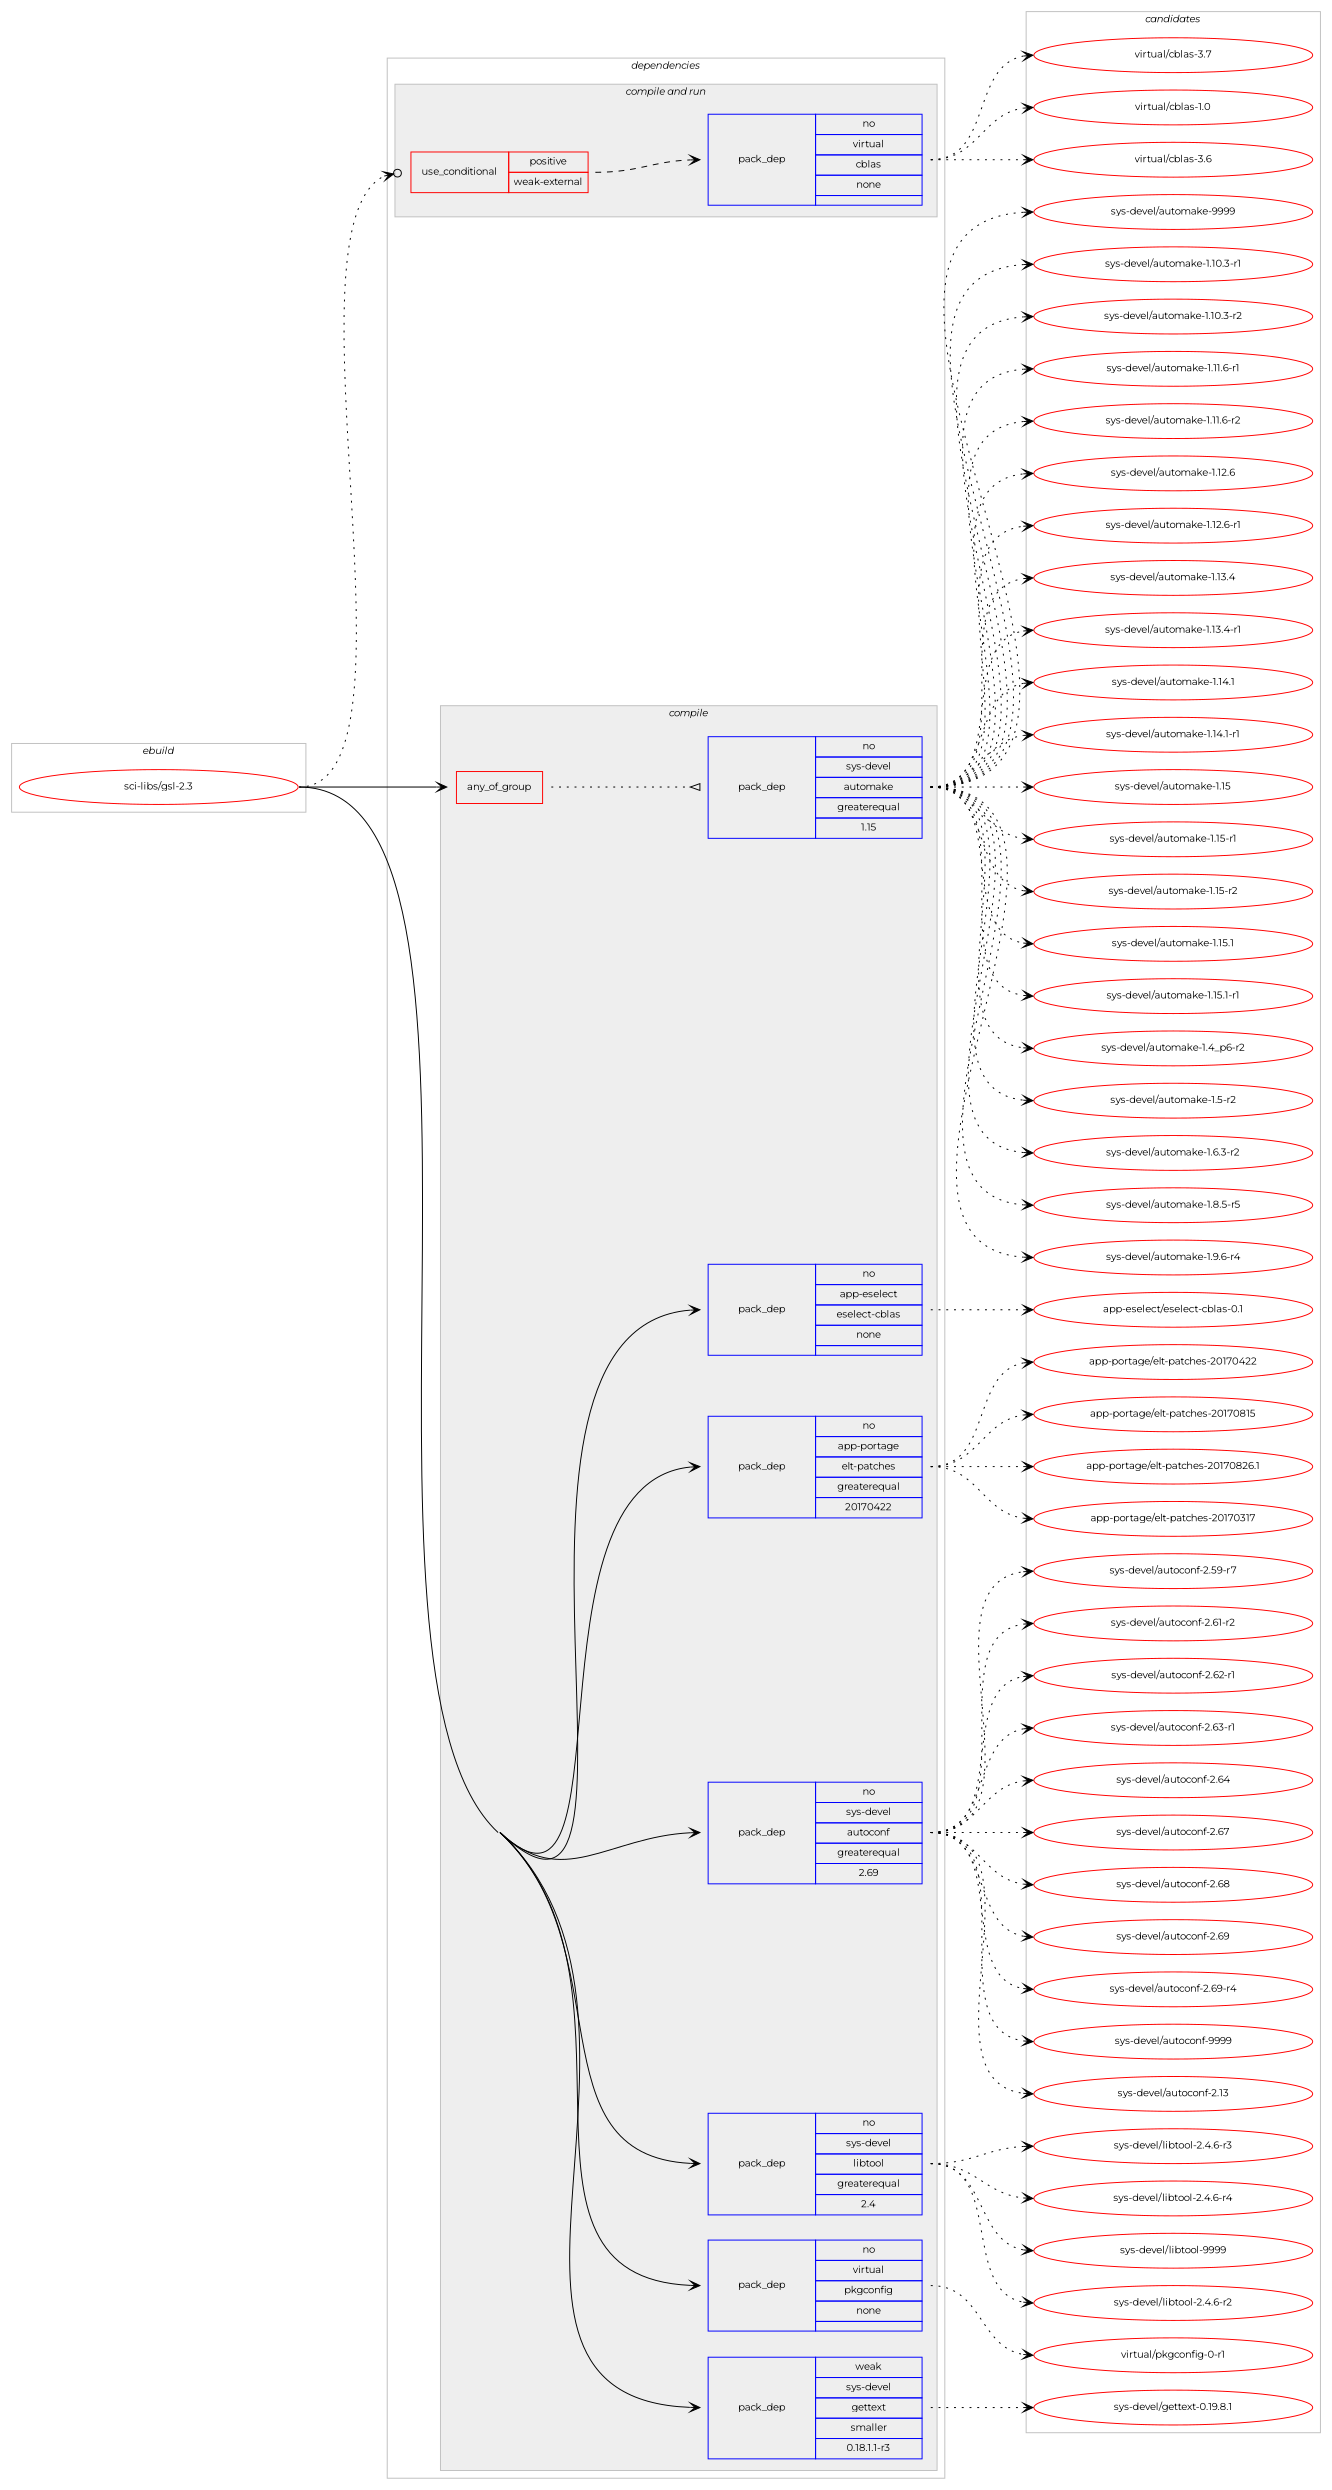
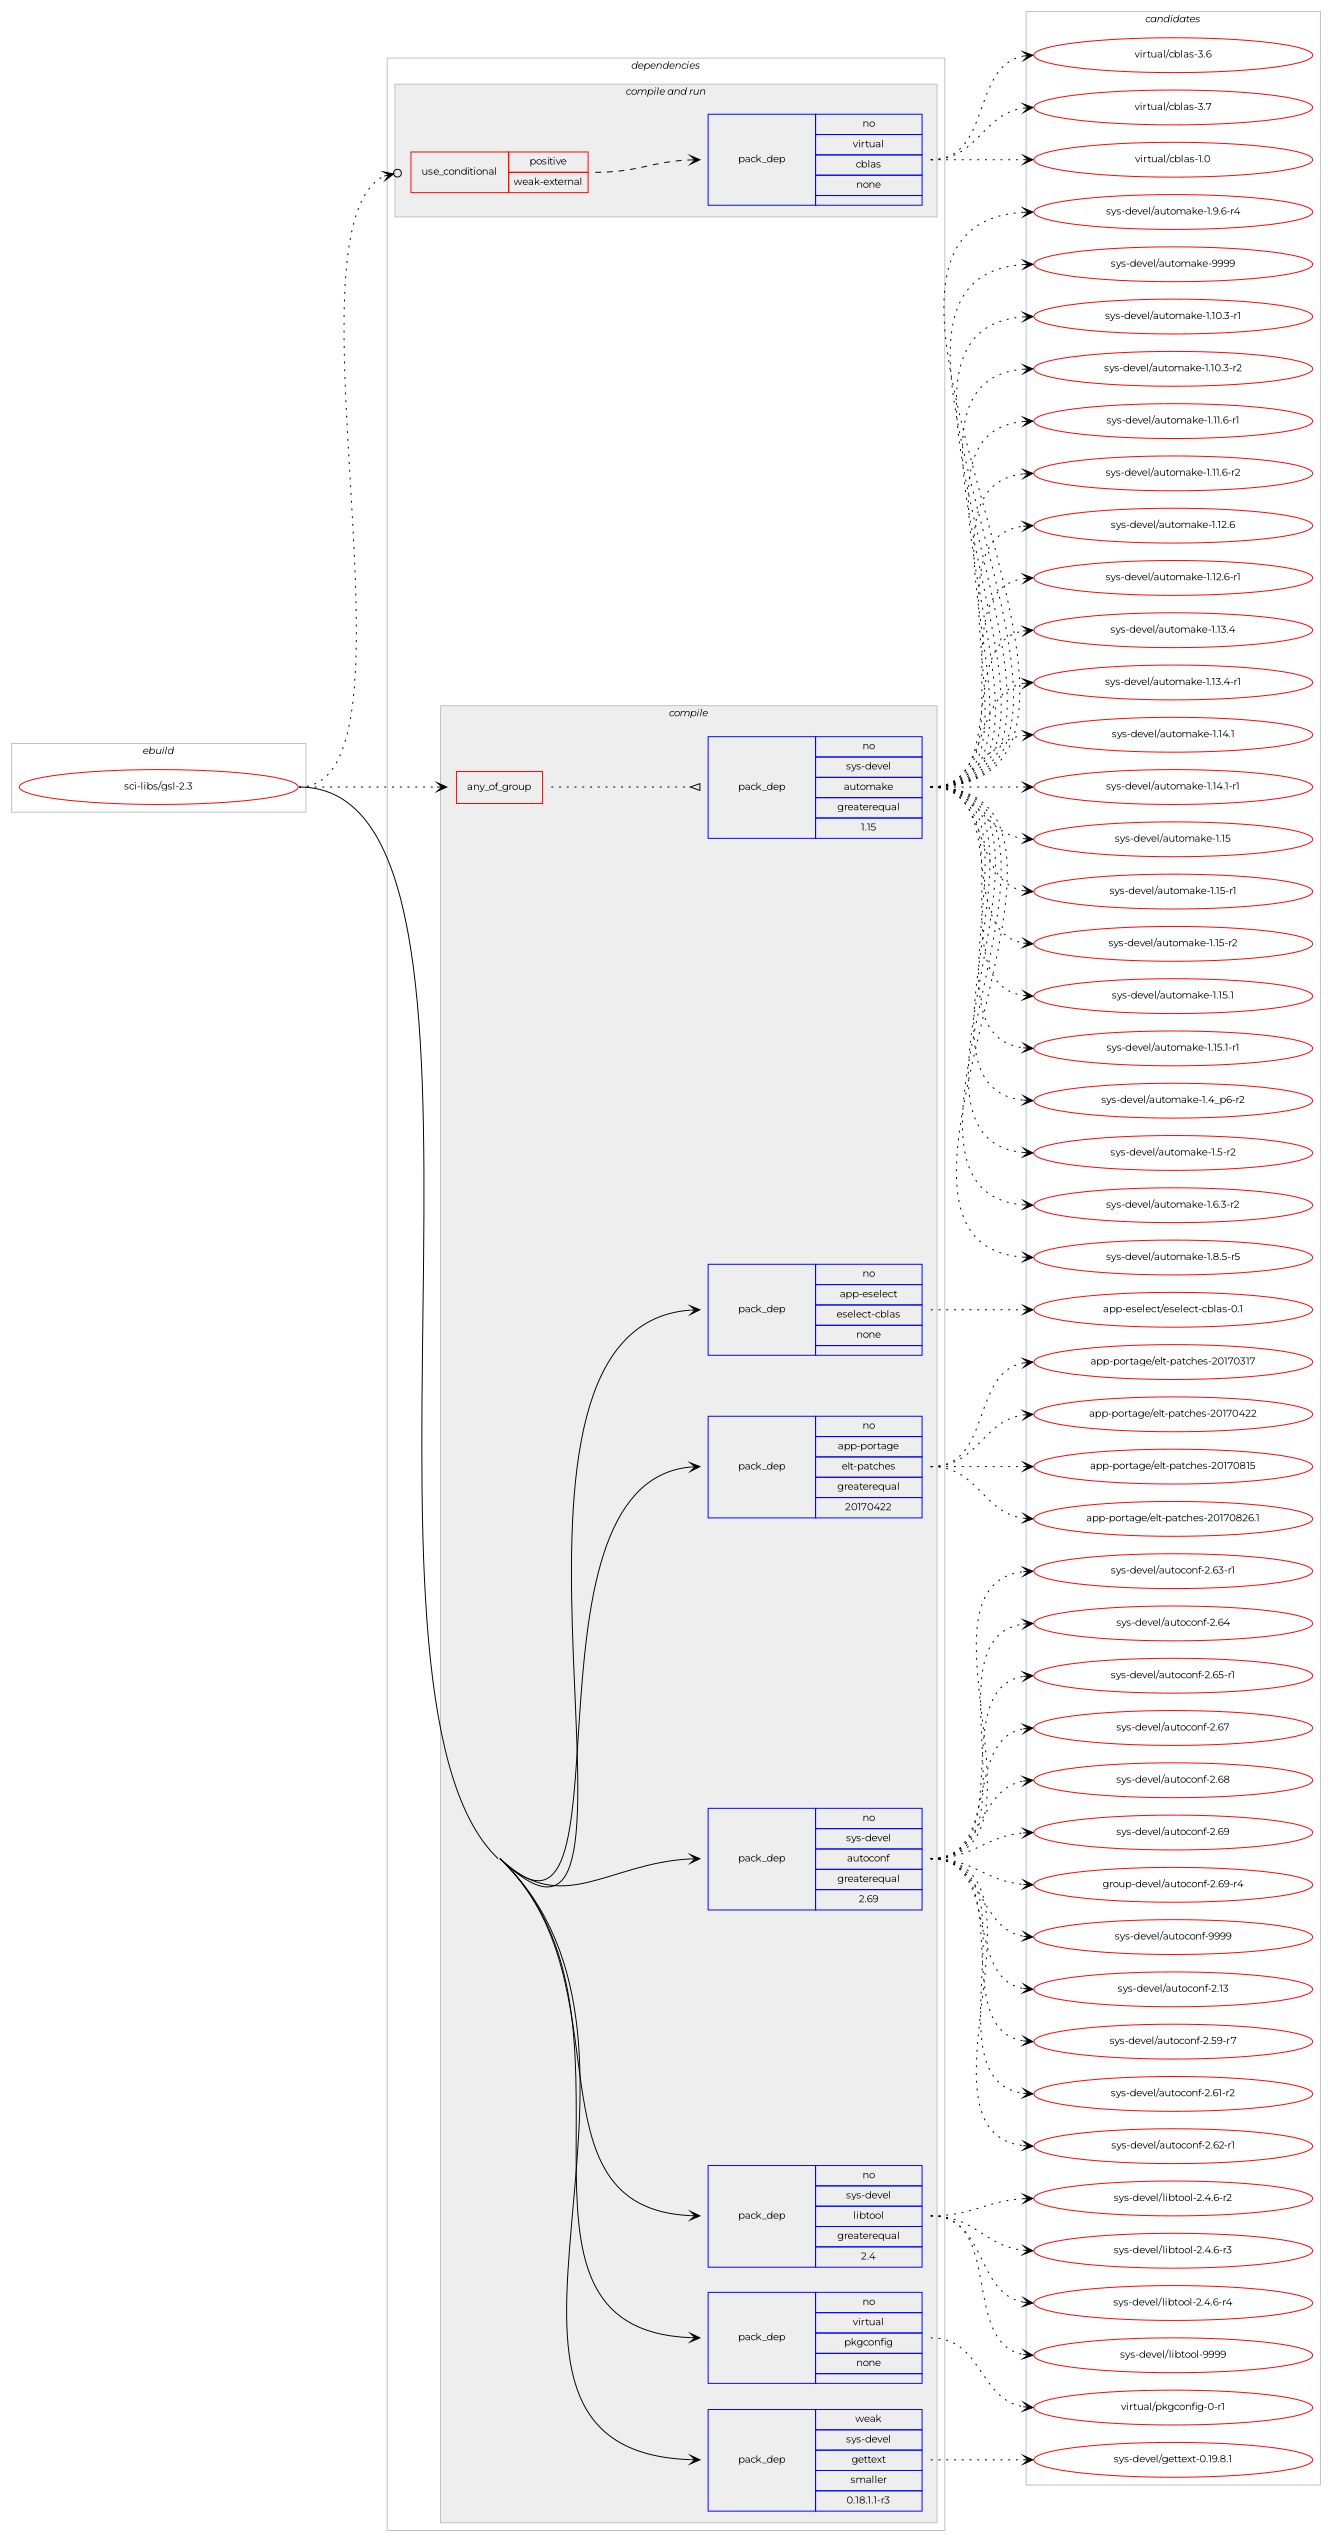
edge "sci-libs/gsl-2.3" -> "any_of_group": style solid -> dotted
node "sys-devel/autoconf-2.65-r1": added
node "sys-devel/autoconf-2.69-r4": label "sys-devel/autoconf-2.69-r4" -> "group-devel/autoconf-2.69-r4"
